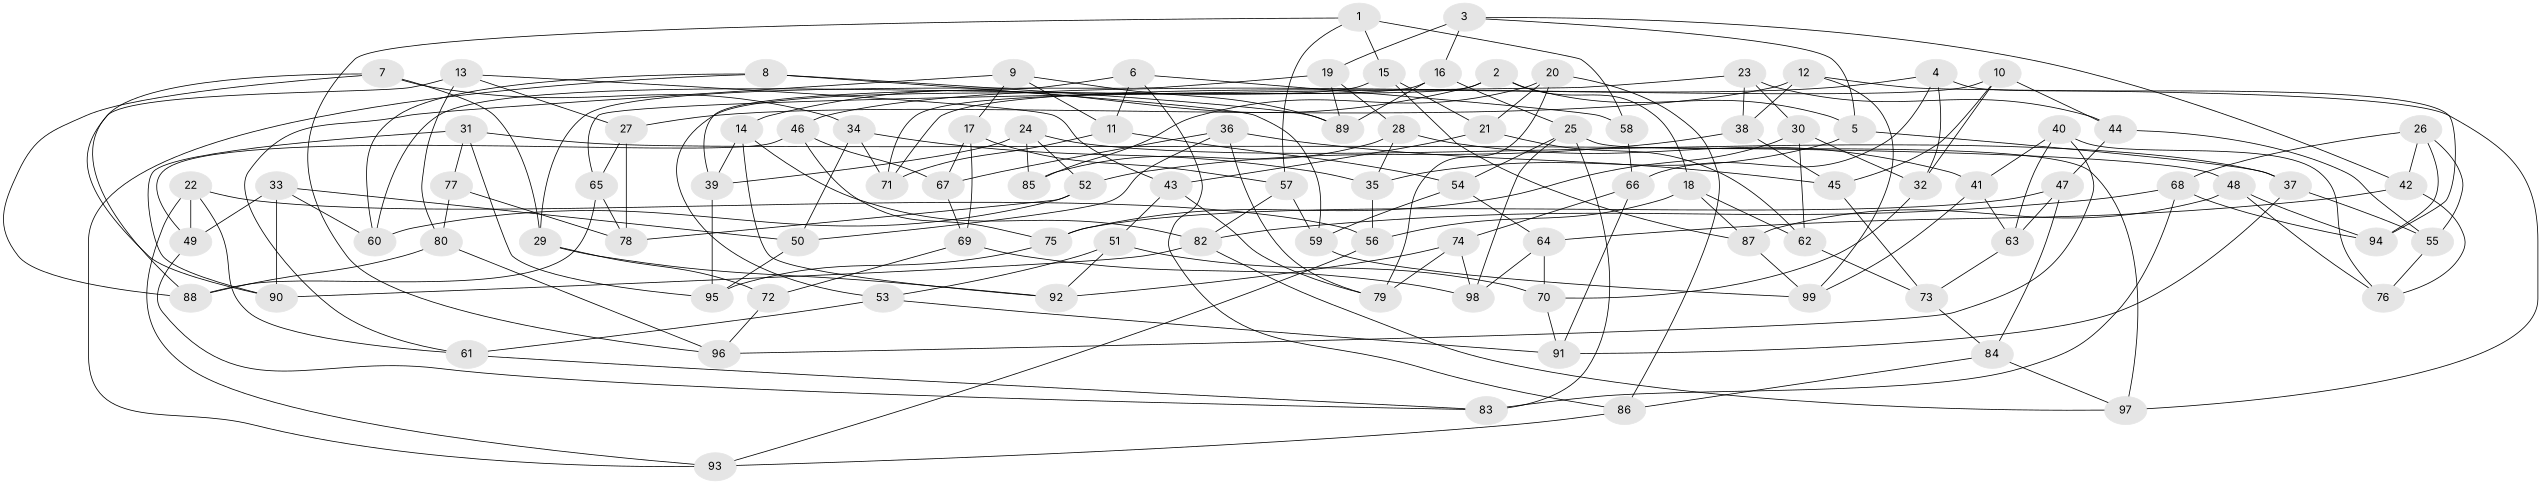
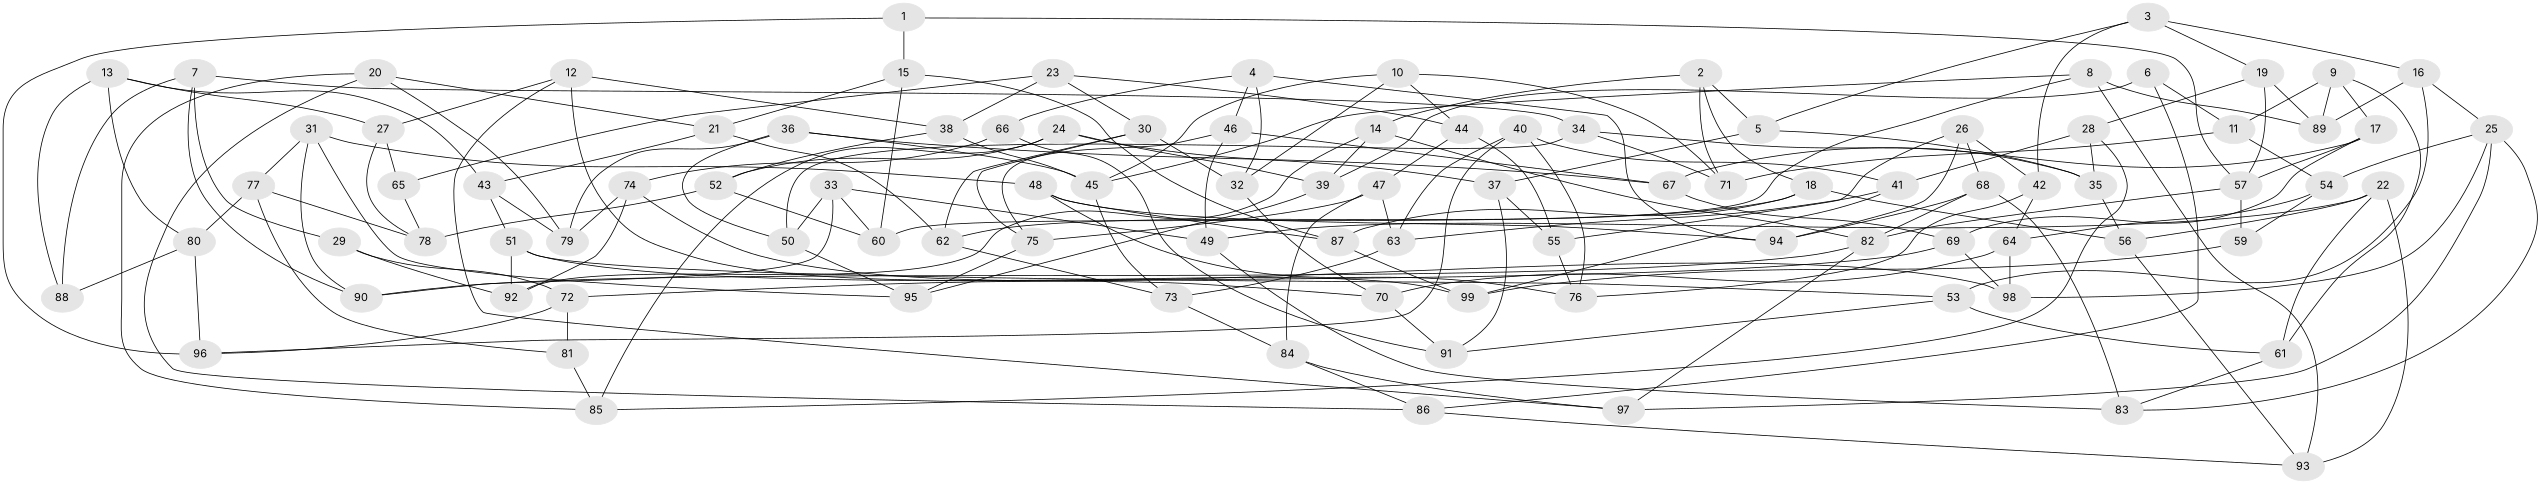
edge "19" -- "29": now "19" -- "57"
edge "8" -- "59": now "8" -- "45"
node "58": removed
edge "65" -- "88": removed
node "81": added
